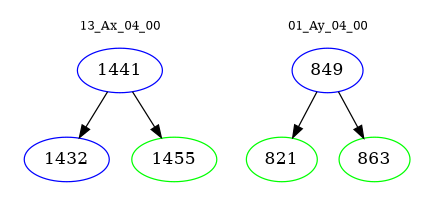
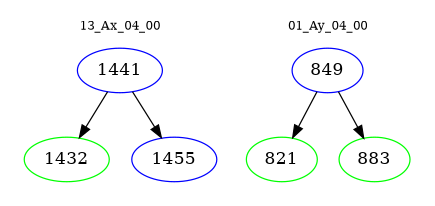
node "1432": color blue -> green
node "1455": color green -> blue
node "863": label "863" -> "883"
